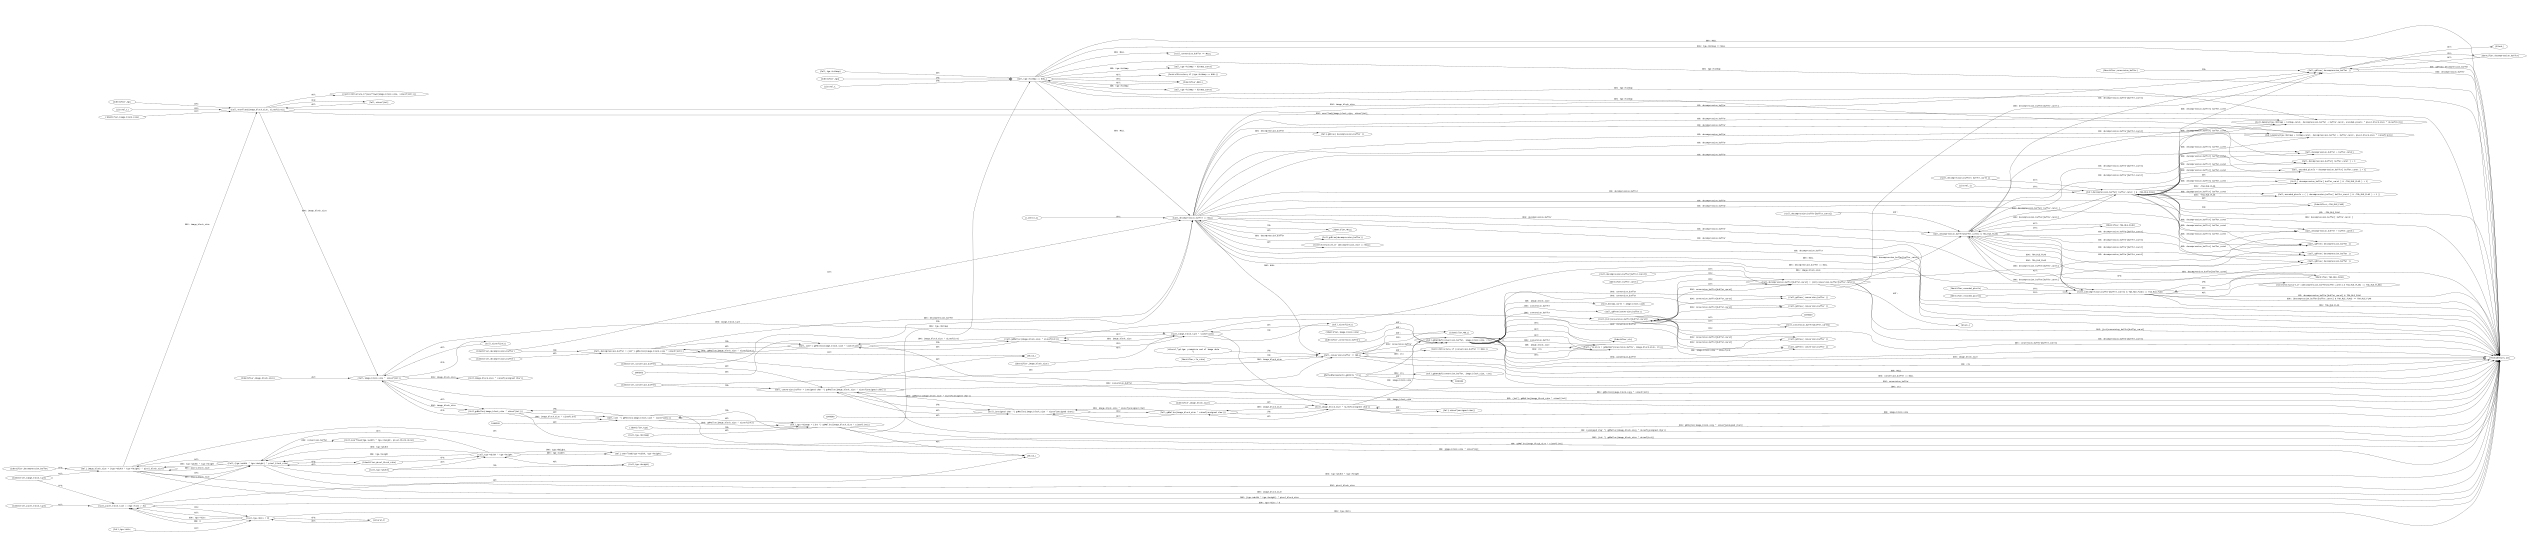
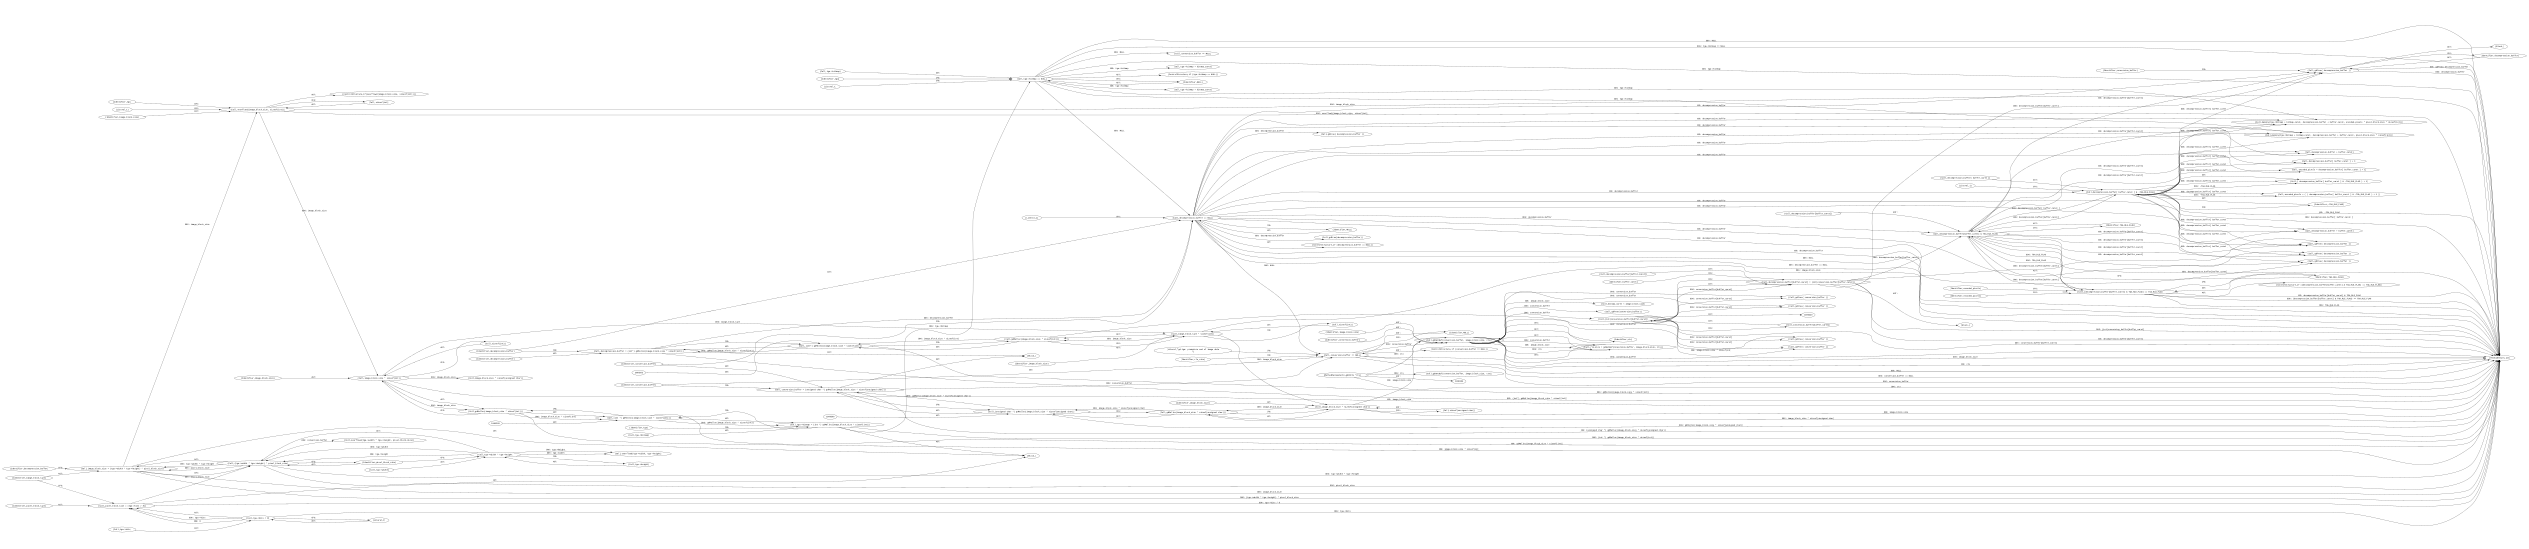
node "(ControlStructure,if (decompression_char == NULL))": label "(ControlStructure,if (decompression_char == NULL))" -> "(ControlStructure,if (decompression_buffer == NULL))"
edge "1000349" -> "(Call,(int)conversion_buffer[buffer_caret])": reversed
edge "(Call,gdMalloc(image_block_size * sizeof(unsigned char)))" -> "(MethodReturn,int)": added, label "DDG: image_block_size * sizeof(unsigned char)"
edge "(Call,tga->width)" -> "(Call,tga->height)": now "(Call,tga->width * tga->height)" -> "(Call,tga->height)"
edge "(Call,pixel_block_size = (tga->bits / 8))" -> "(Call,tga->bits / 8)": removed, label "CFG:"
